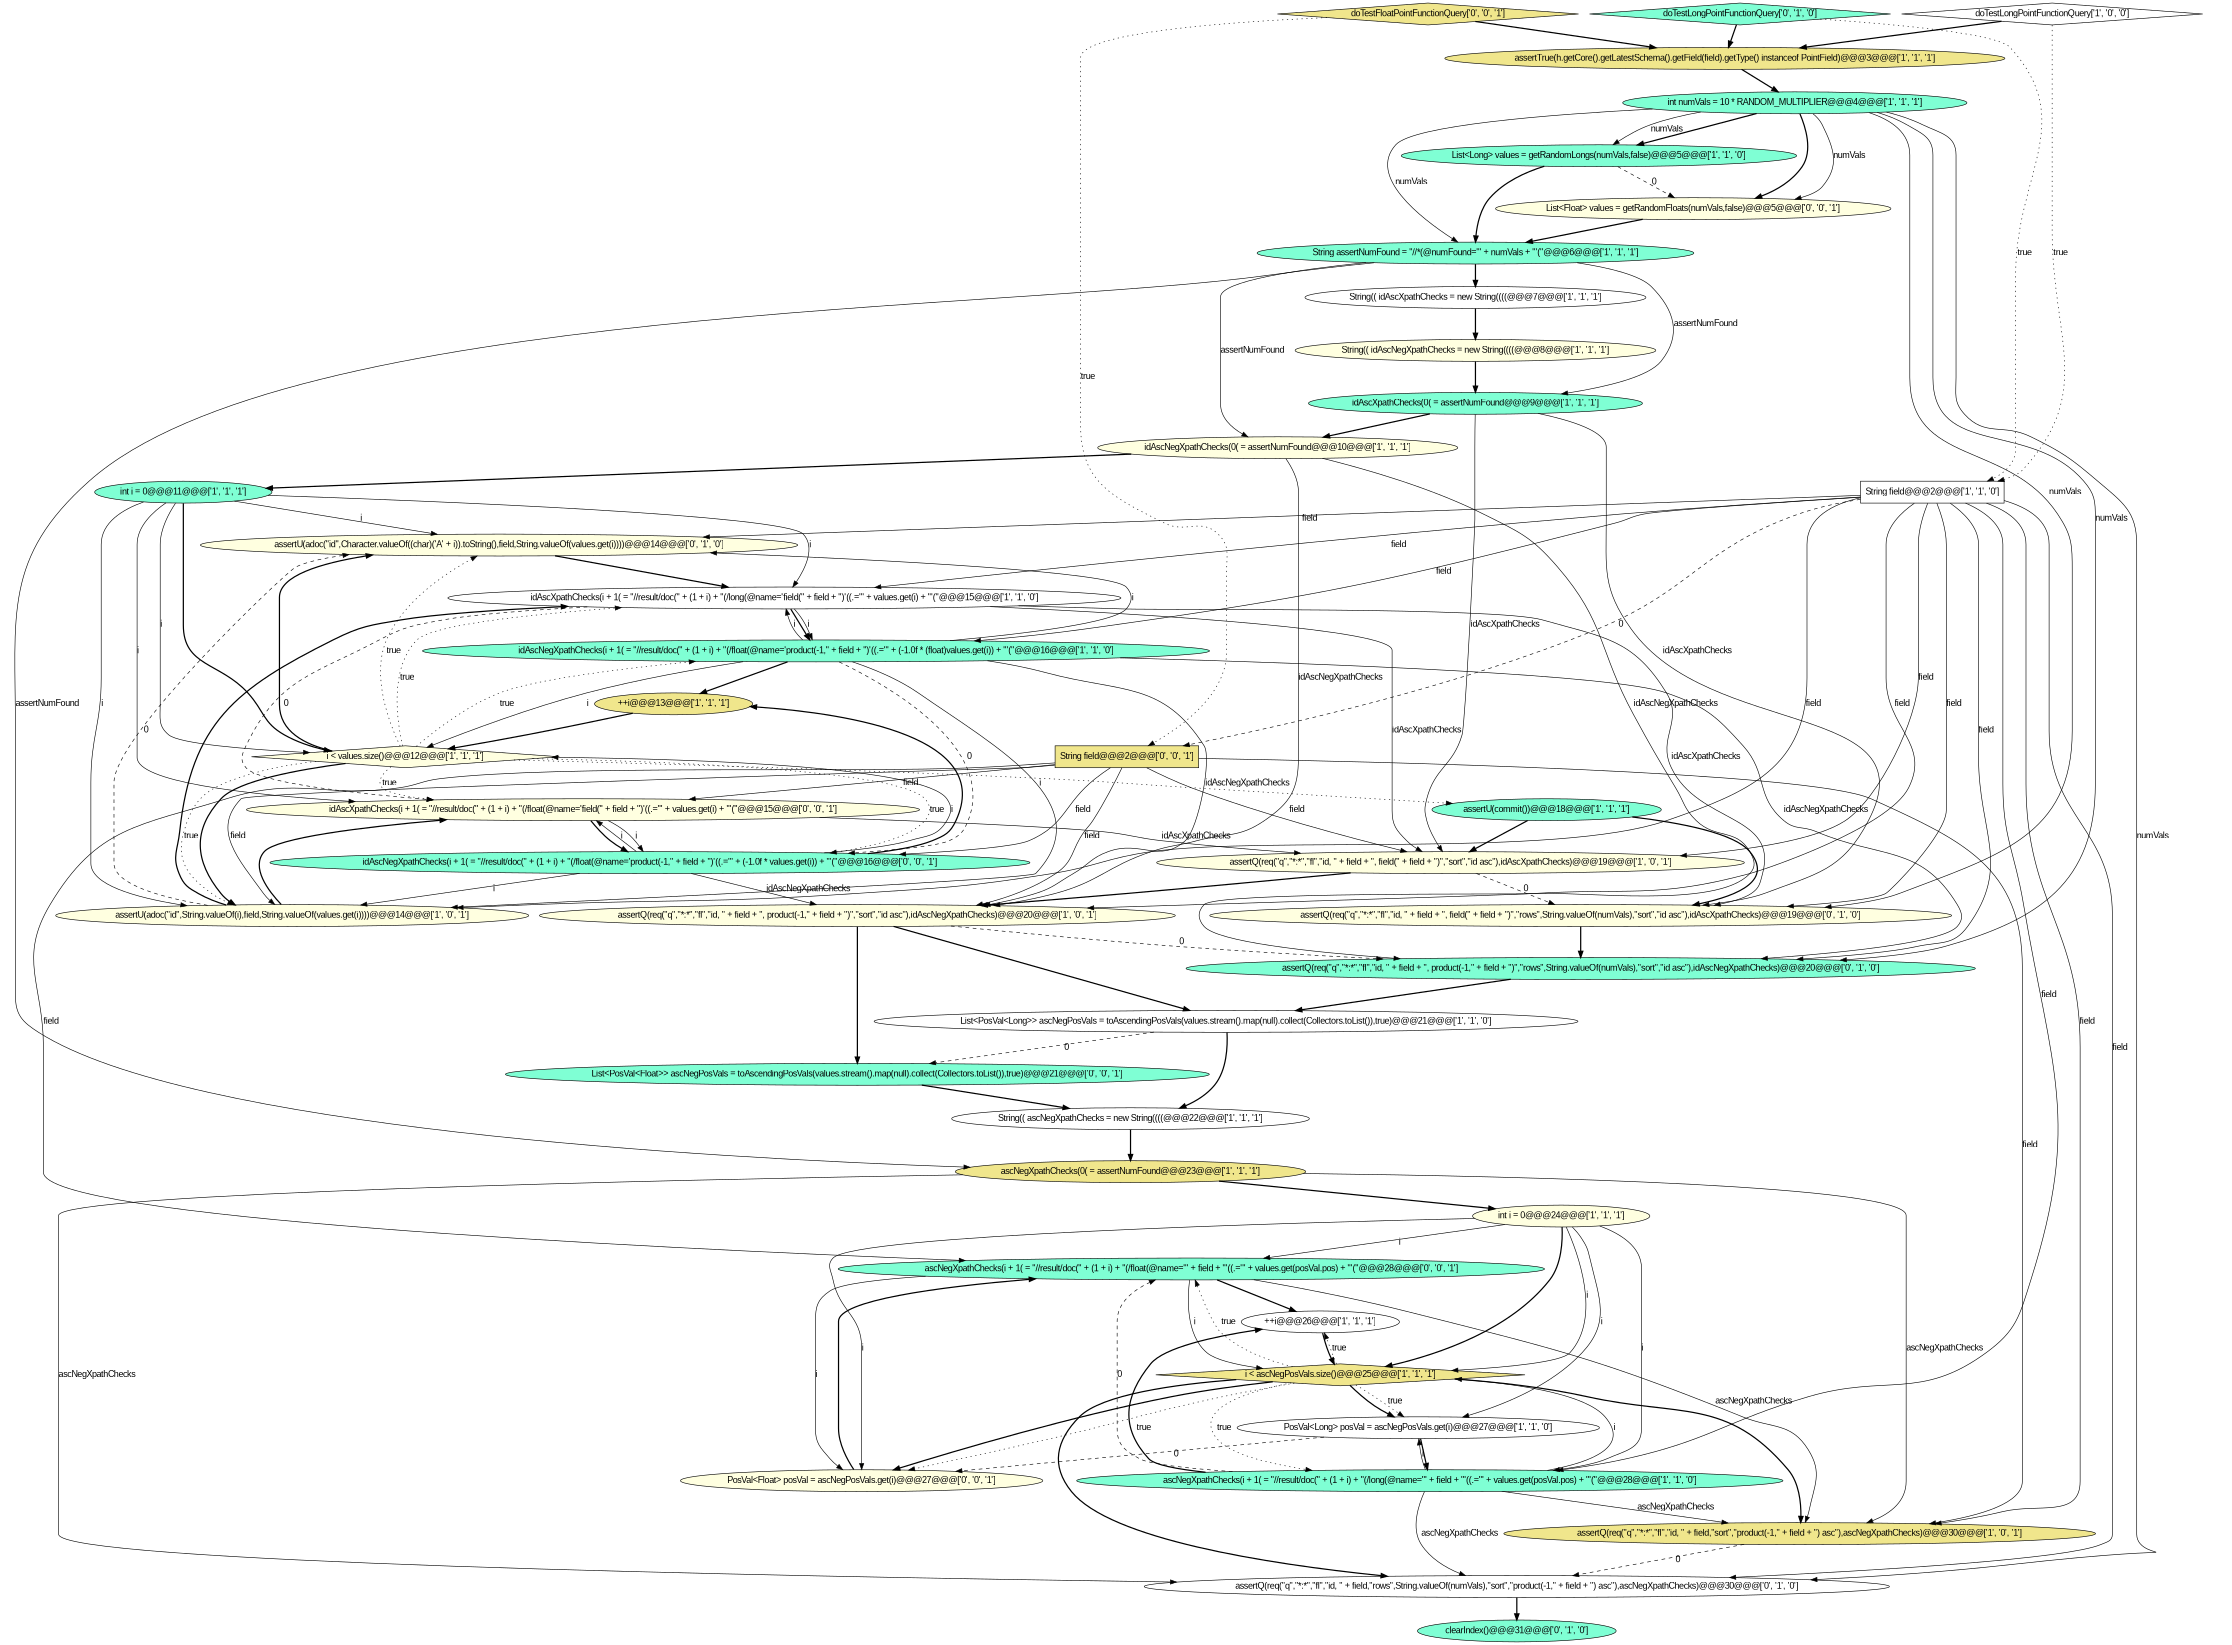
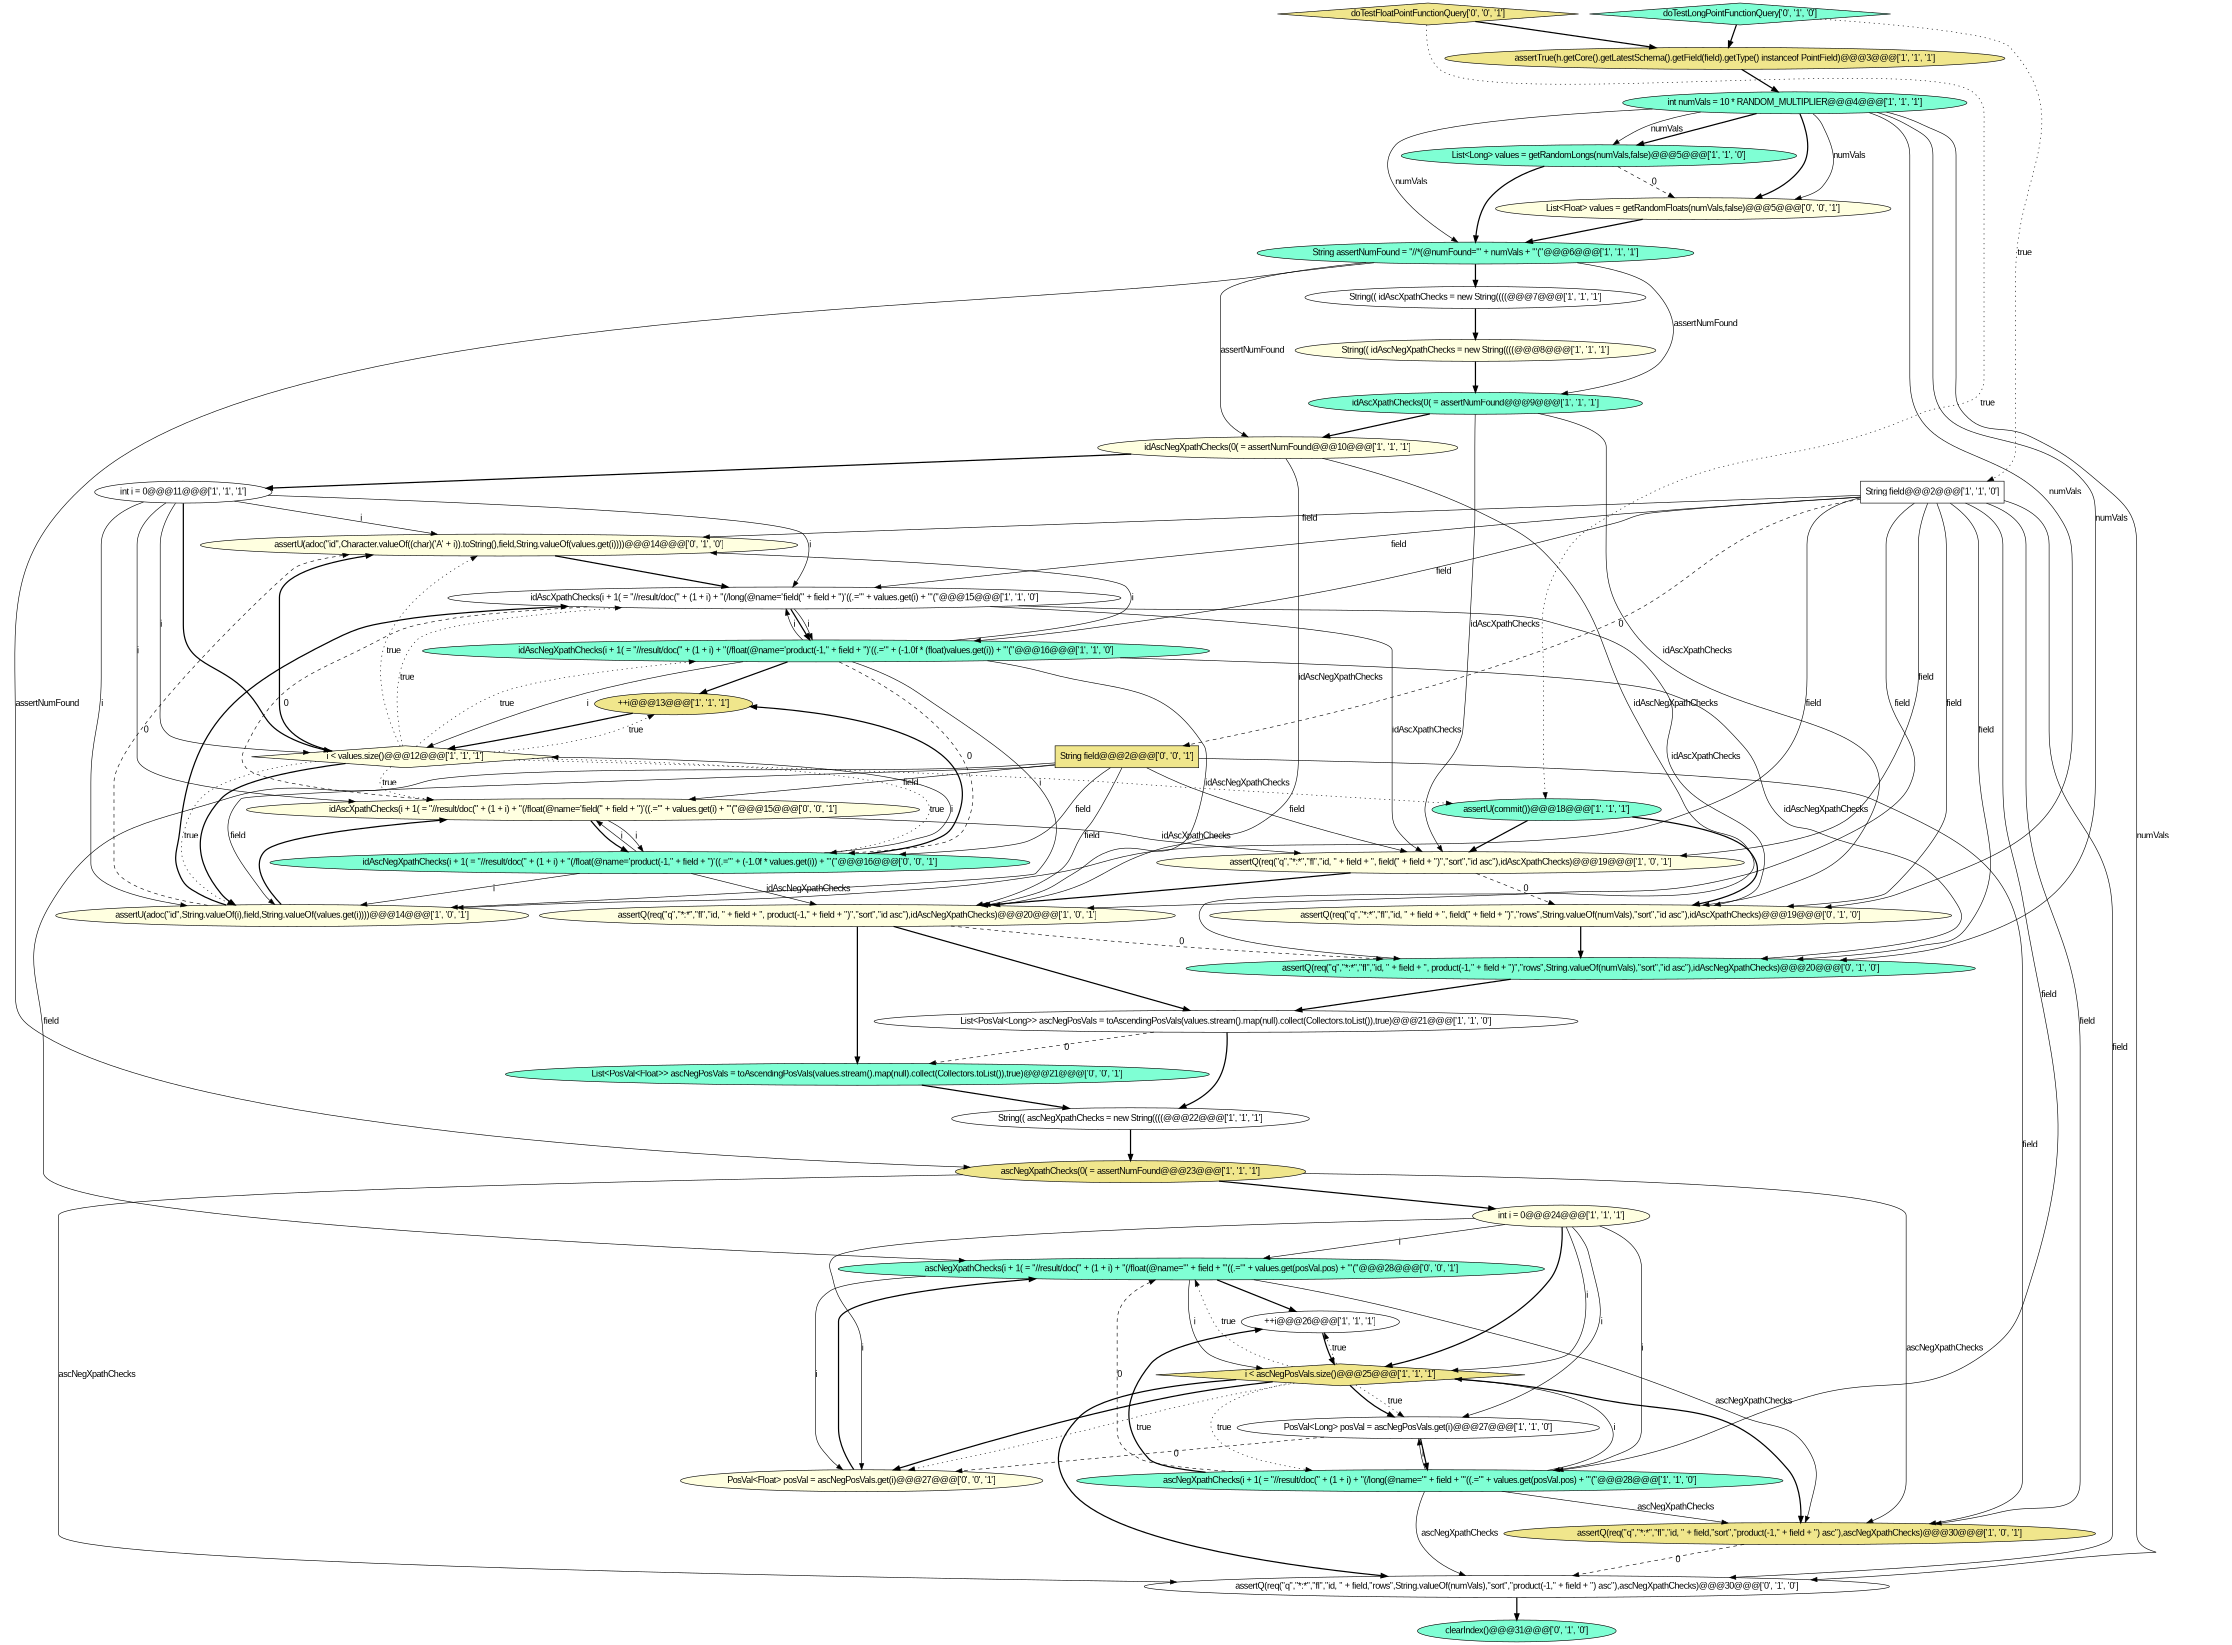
node "doTestLongPointFunctionQuery['1', '0', '0']": removed
edge "doTestFloatPointFunctionQuery['0', '0', '1']" -> "String field@@@2@@@['0', '0', '1']": now "doTestFloatPointFunctionQuery['0', '0', '1']" -> "assertU(commit())@@@18@@@['1', '1', '1']"
node "int i = 0@@@11@@@['1', '1', '1']": fillcolor aquamarine -> white
edge "i < values.size()@@@12@@@['1', '1', '1']" -> "++i@@@13@@@['1', '1', '1']": added, label "true"
